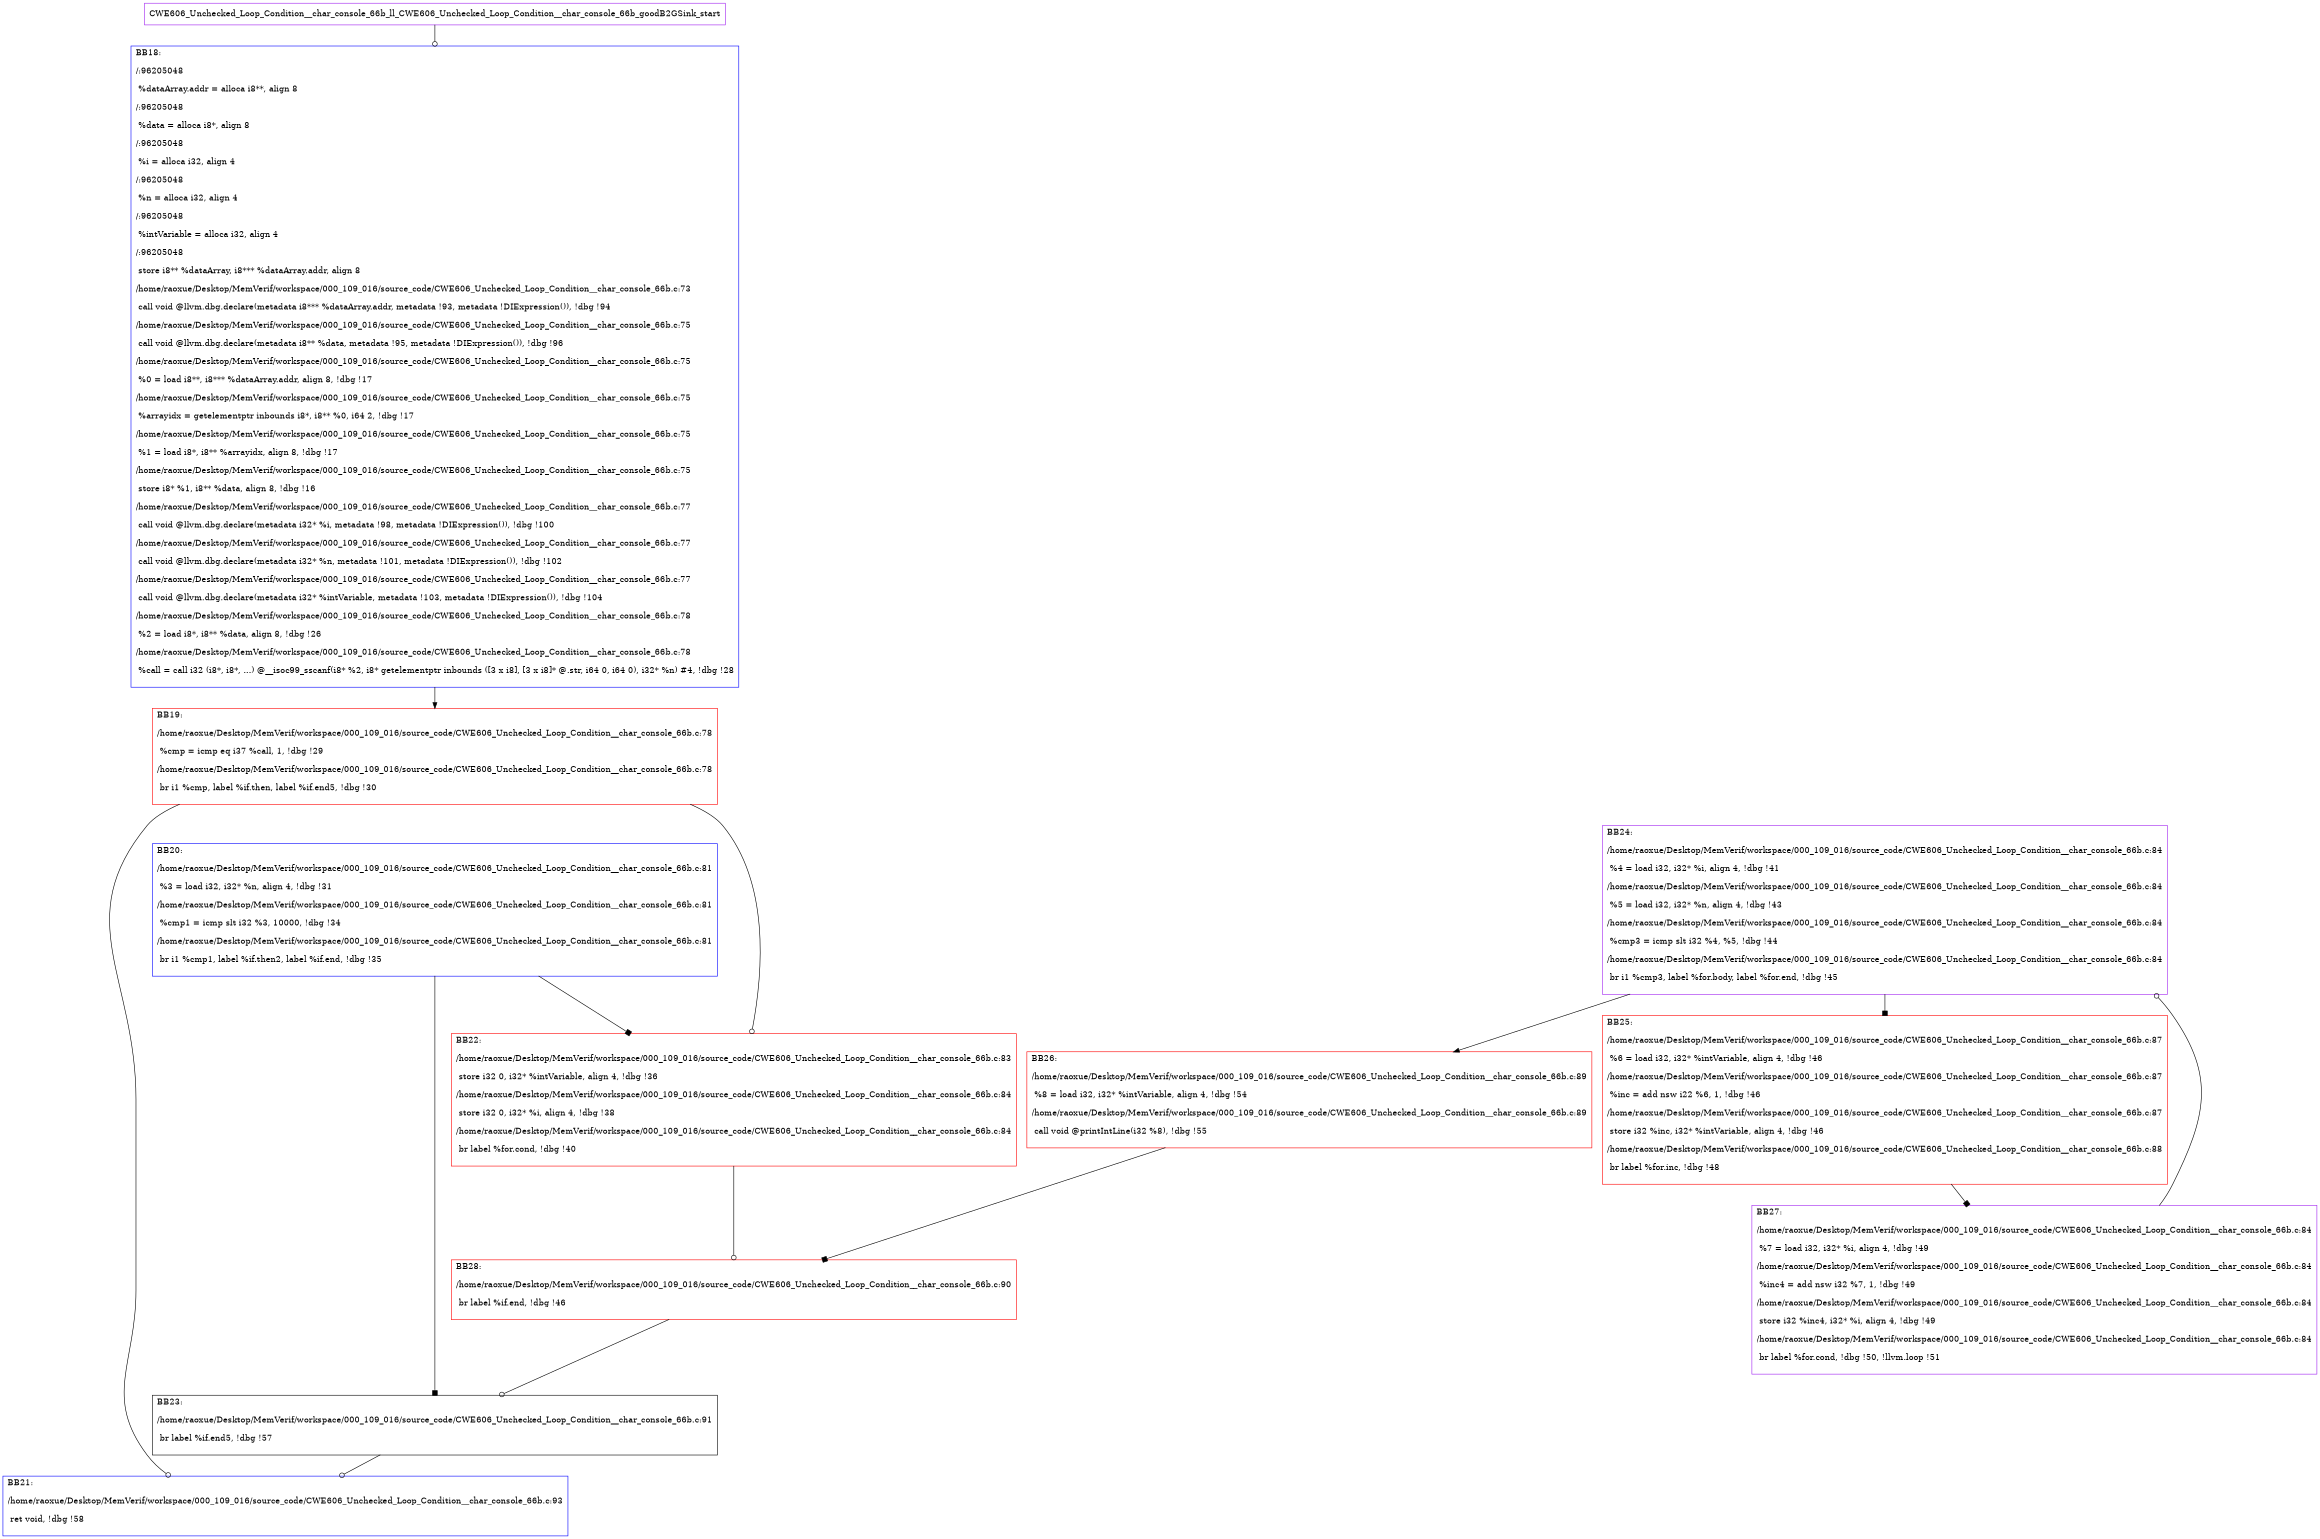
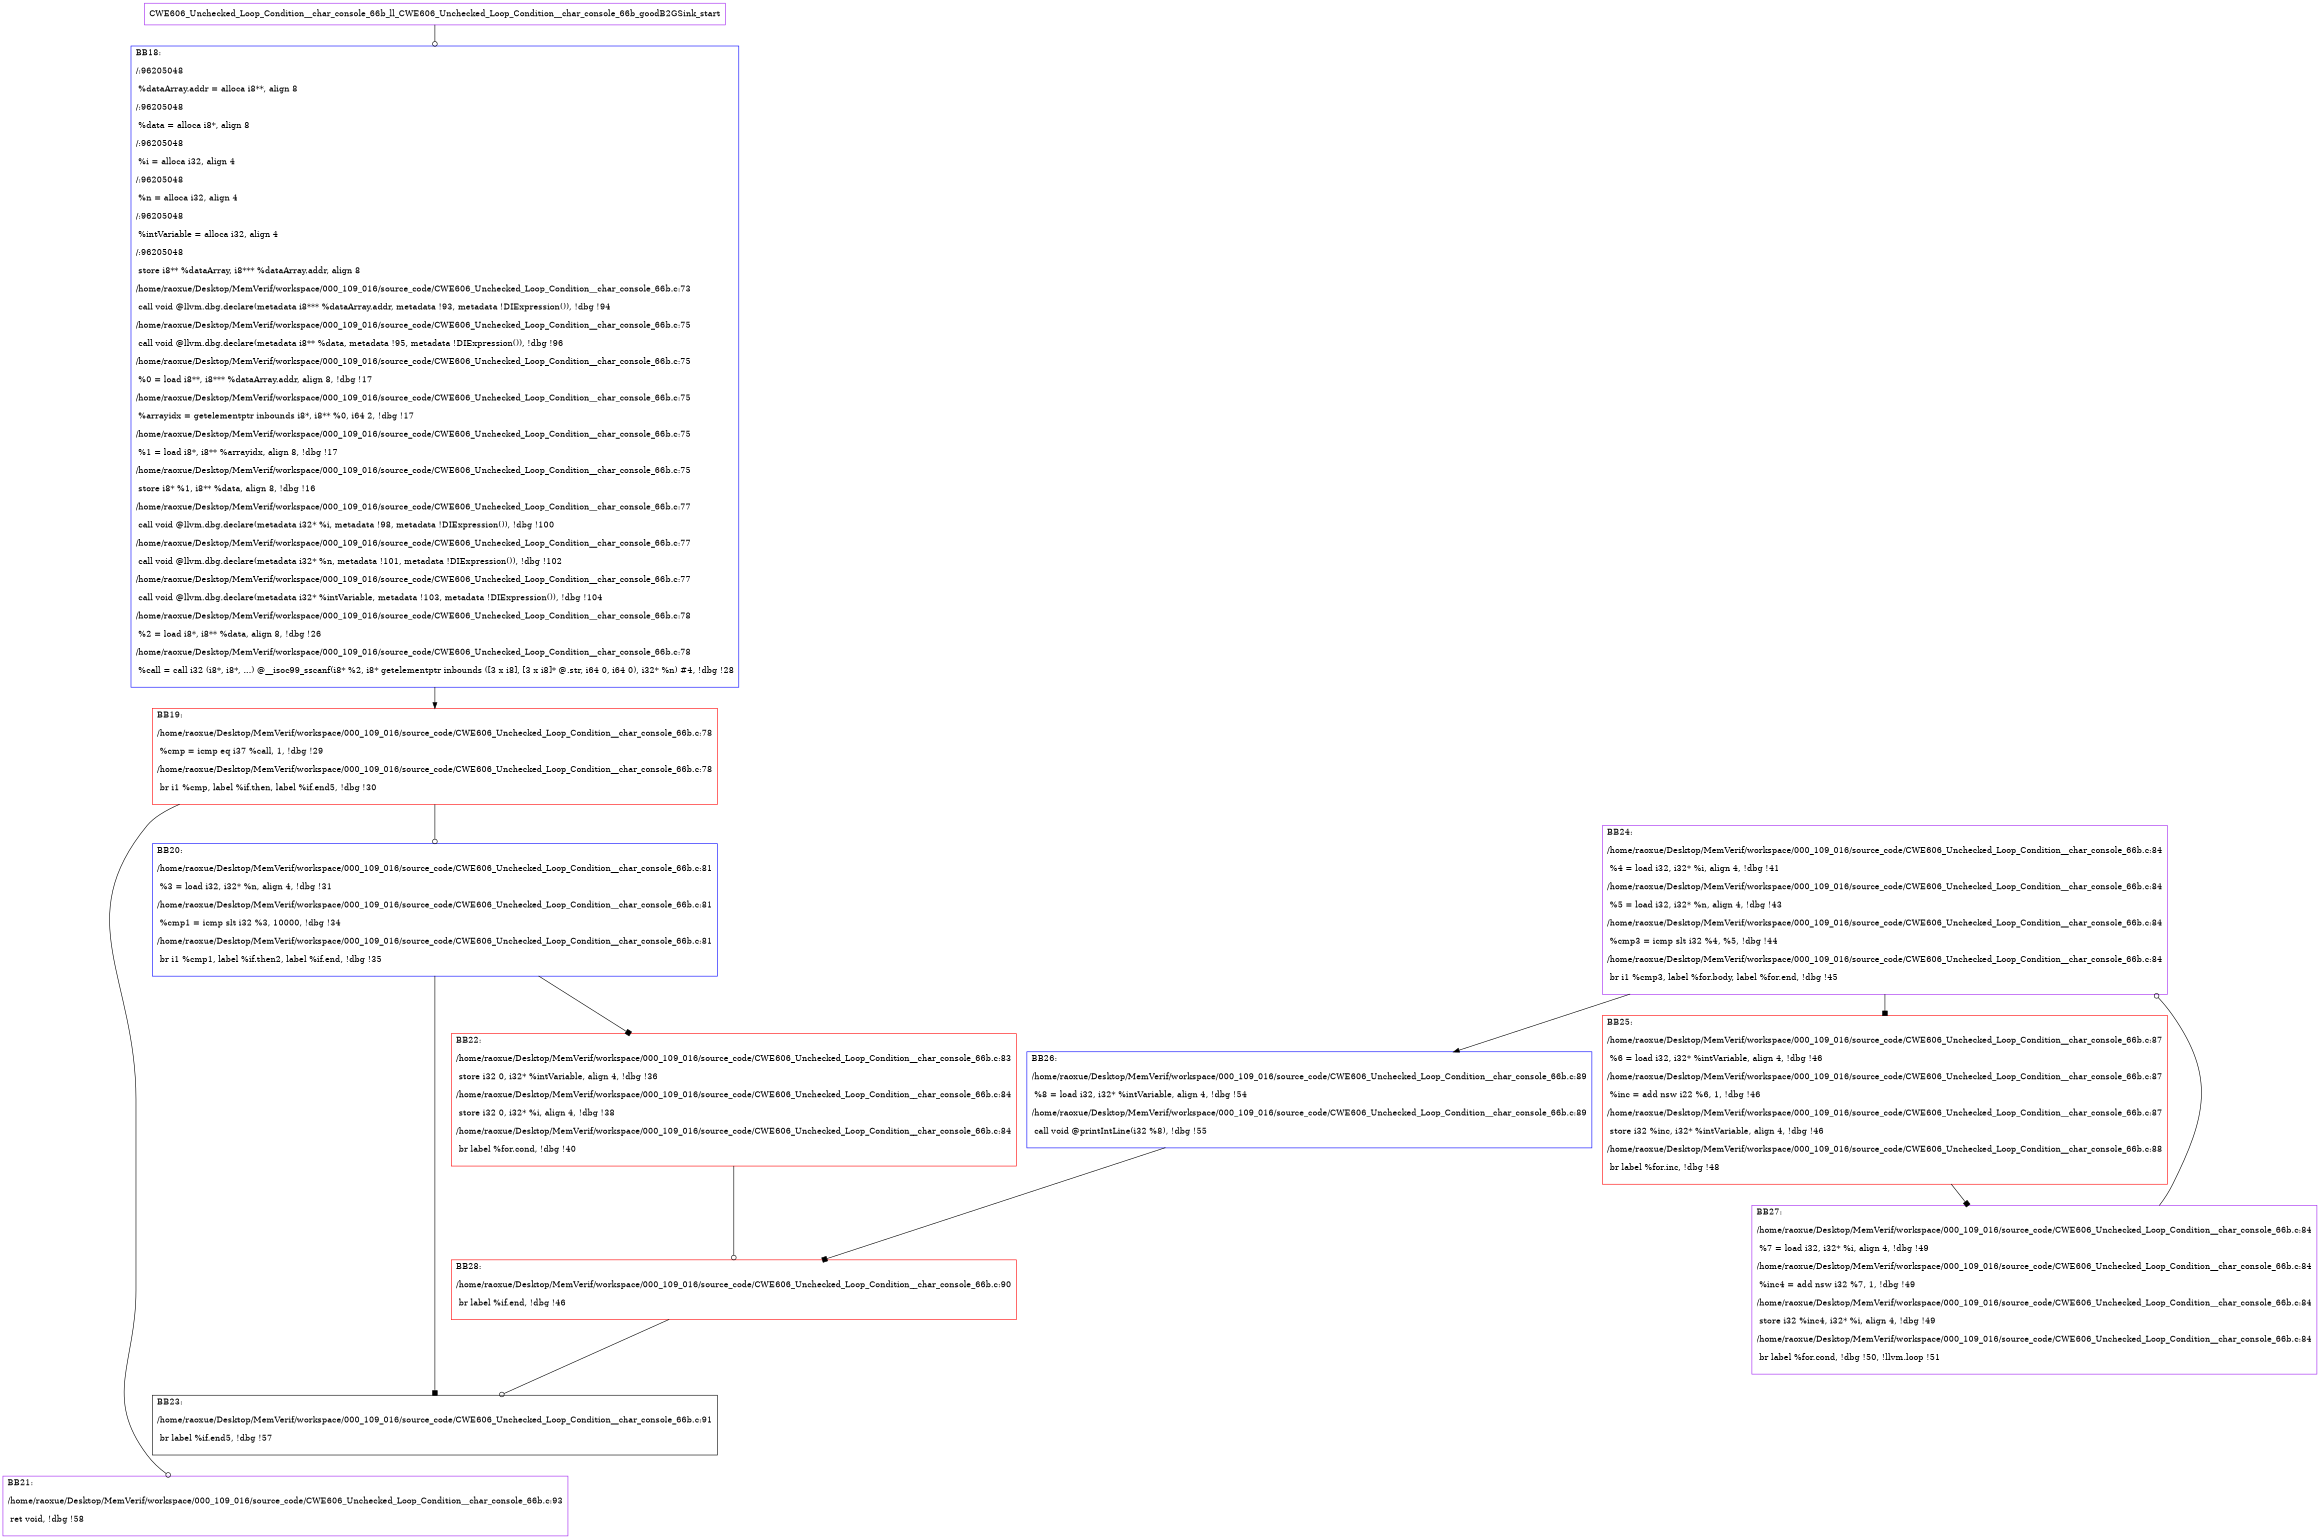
edge "BB19:" -> "BB22:": now "BB19:" -> "BB20:"
node "BB26:": color red -> blue
edge "BB23:" -> "BB21:": removed
node "BB21:": color blue -> purple
